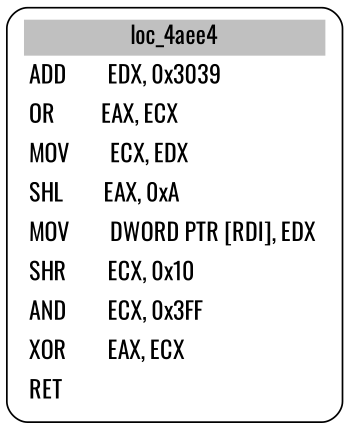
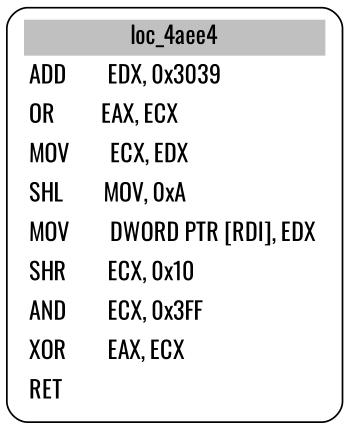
node "loc_4aee4": text "SHL        EAX, 0xA" -> "SHL        MOV, 0xA"
